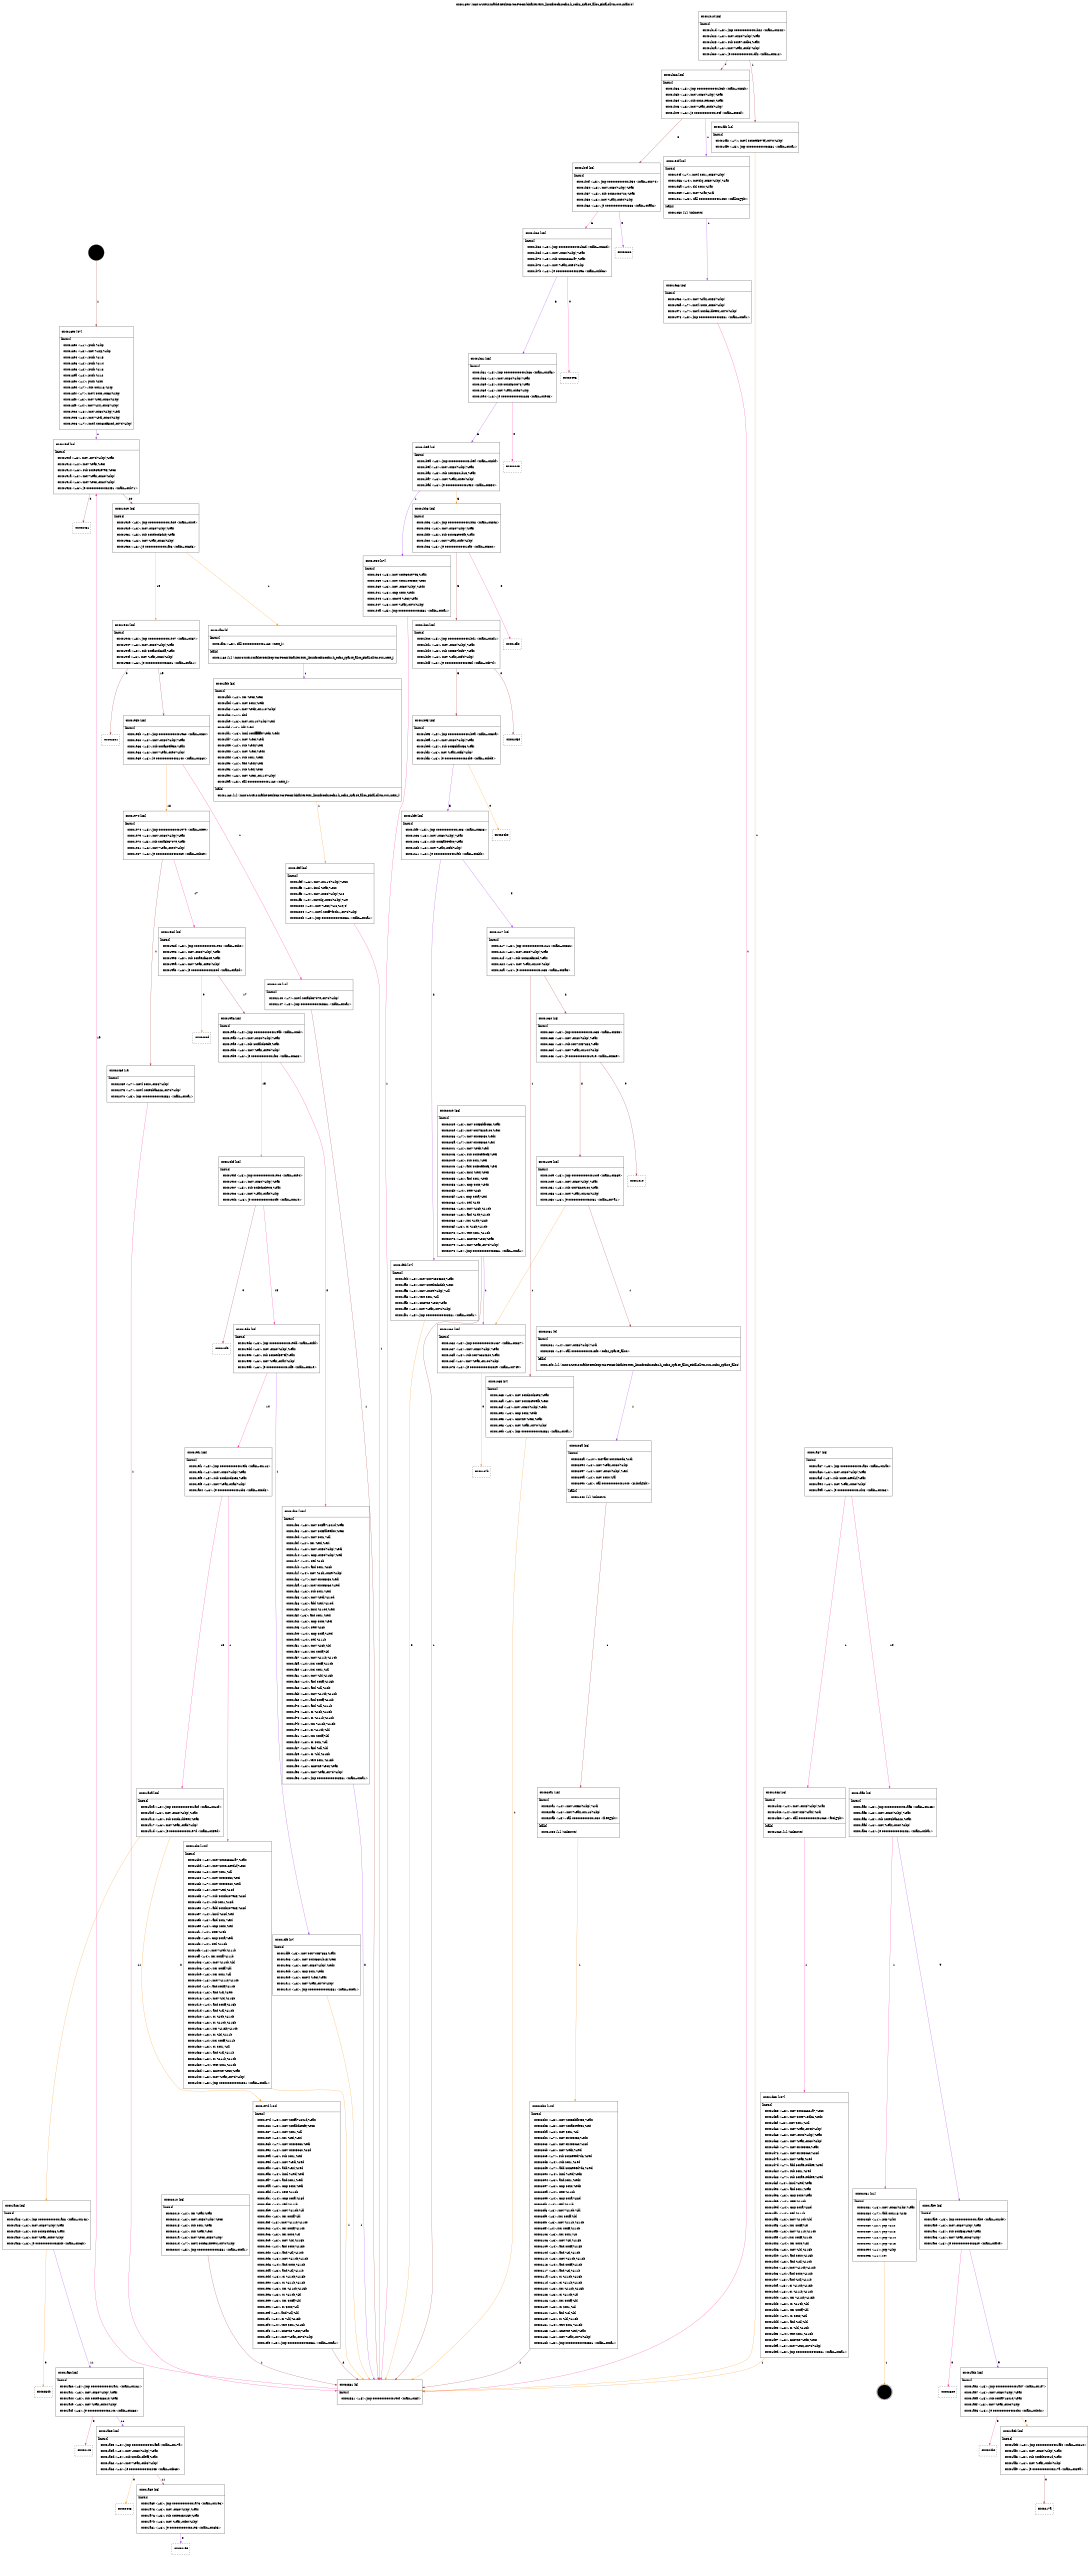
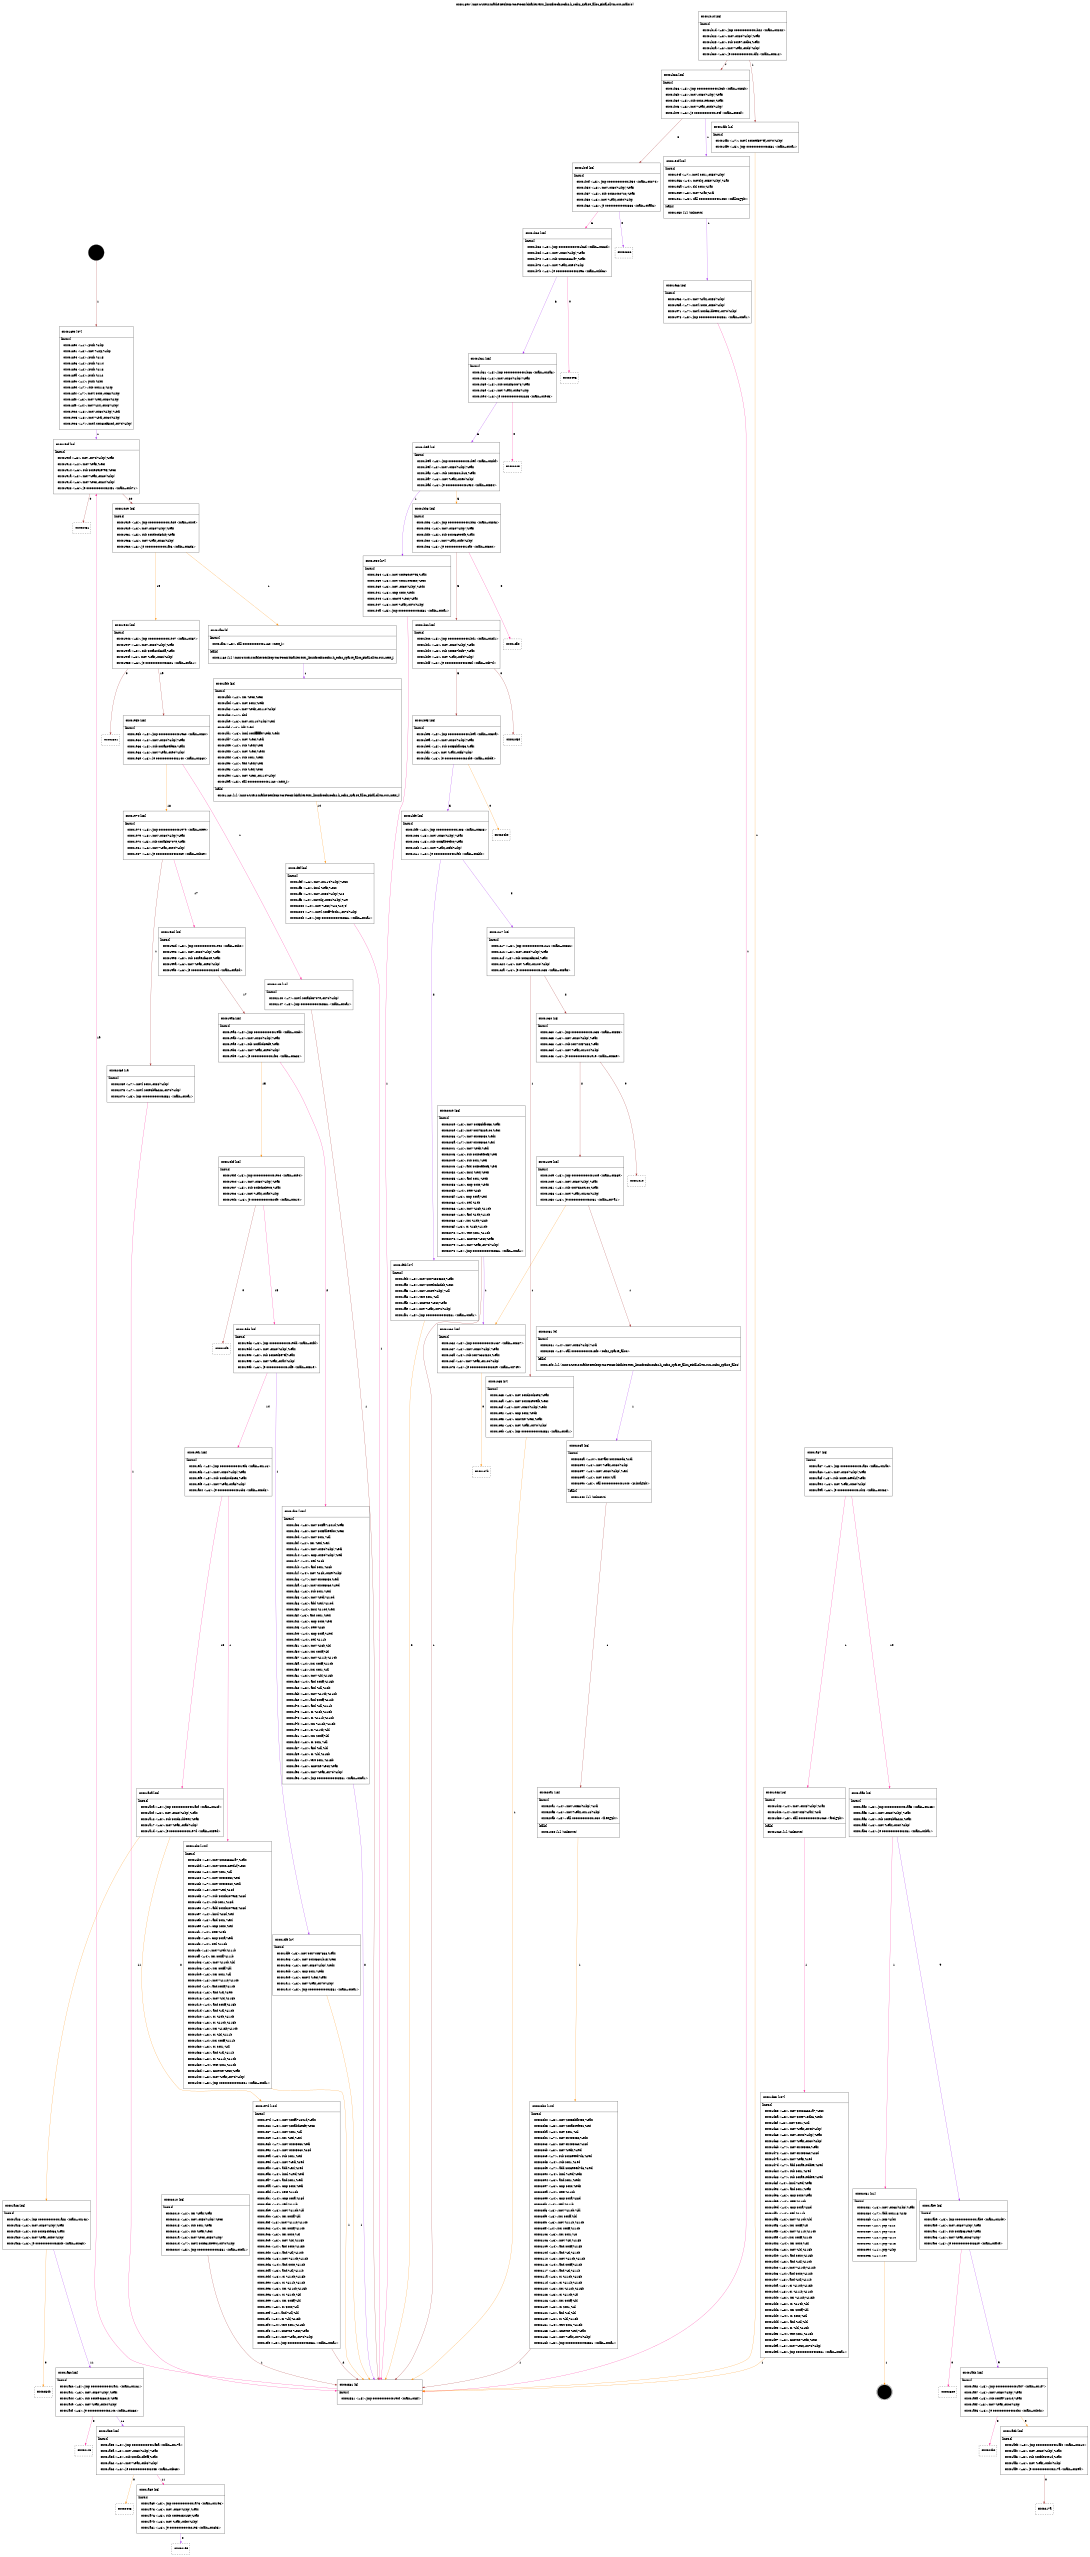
edge "0x401fbb [52]" -> "0x401fef [33]": label " 1" -> " 14"
node "0x40230d": removed
